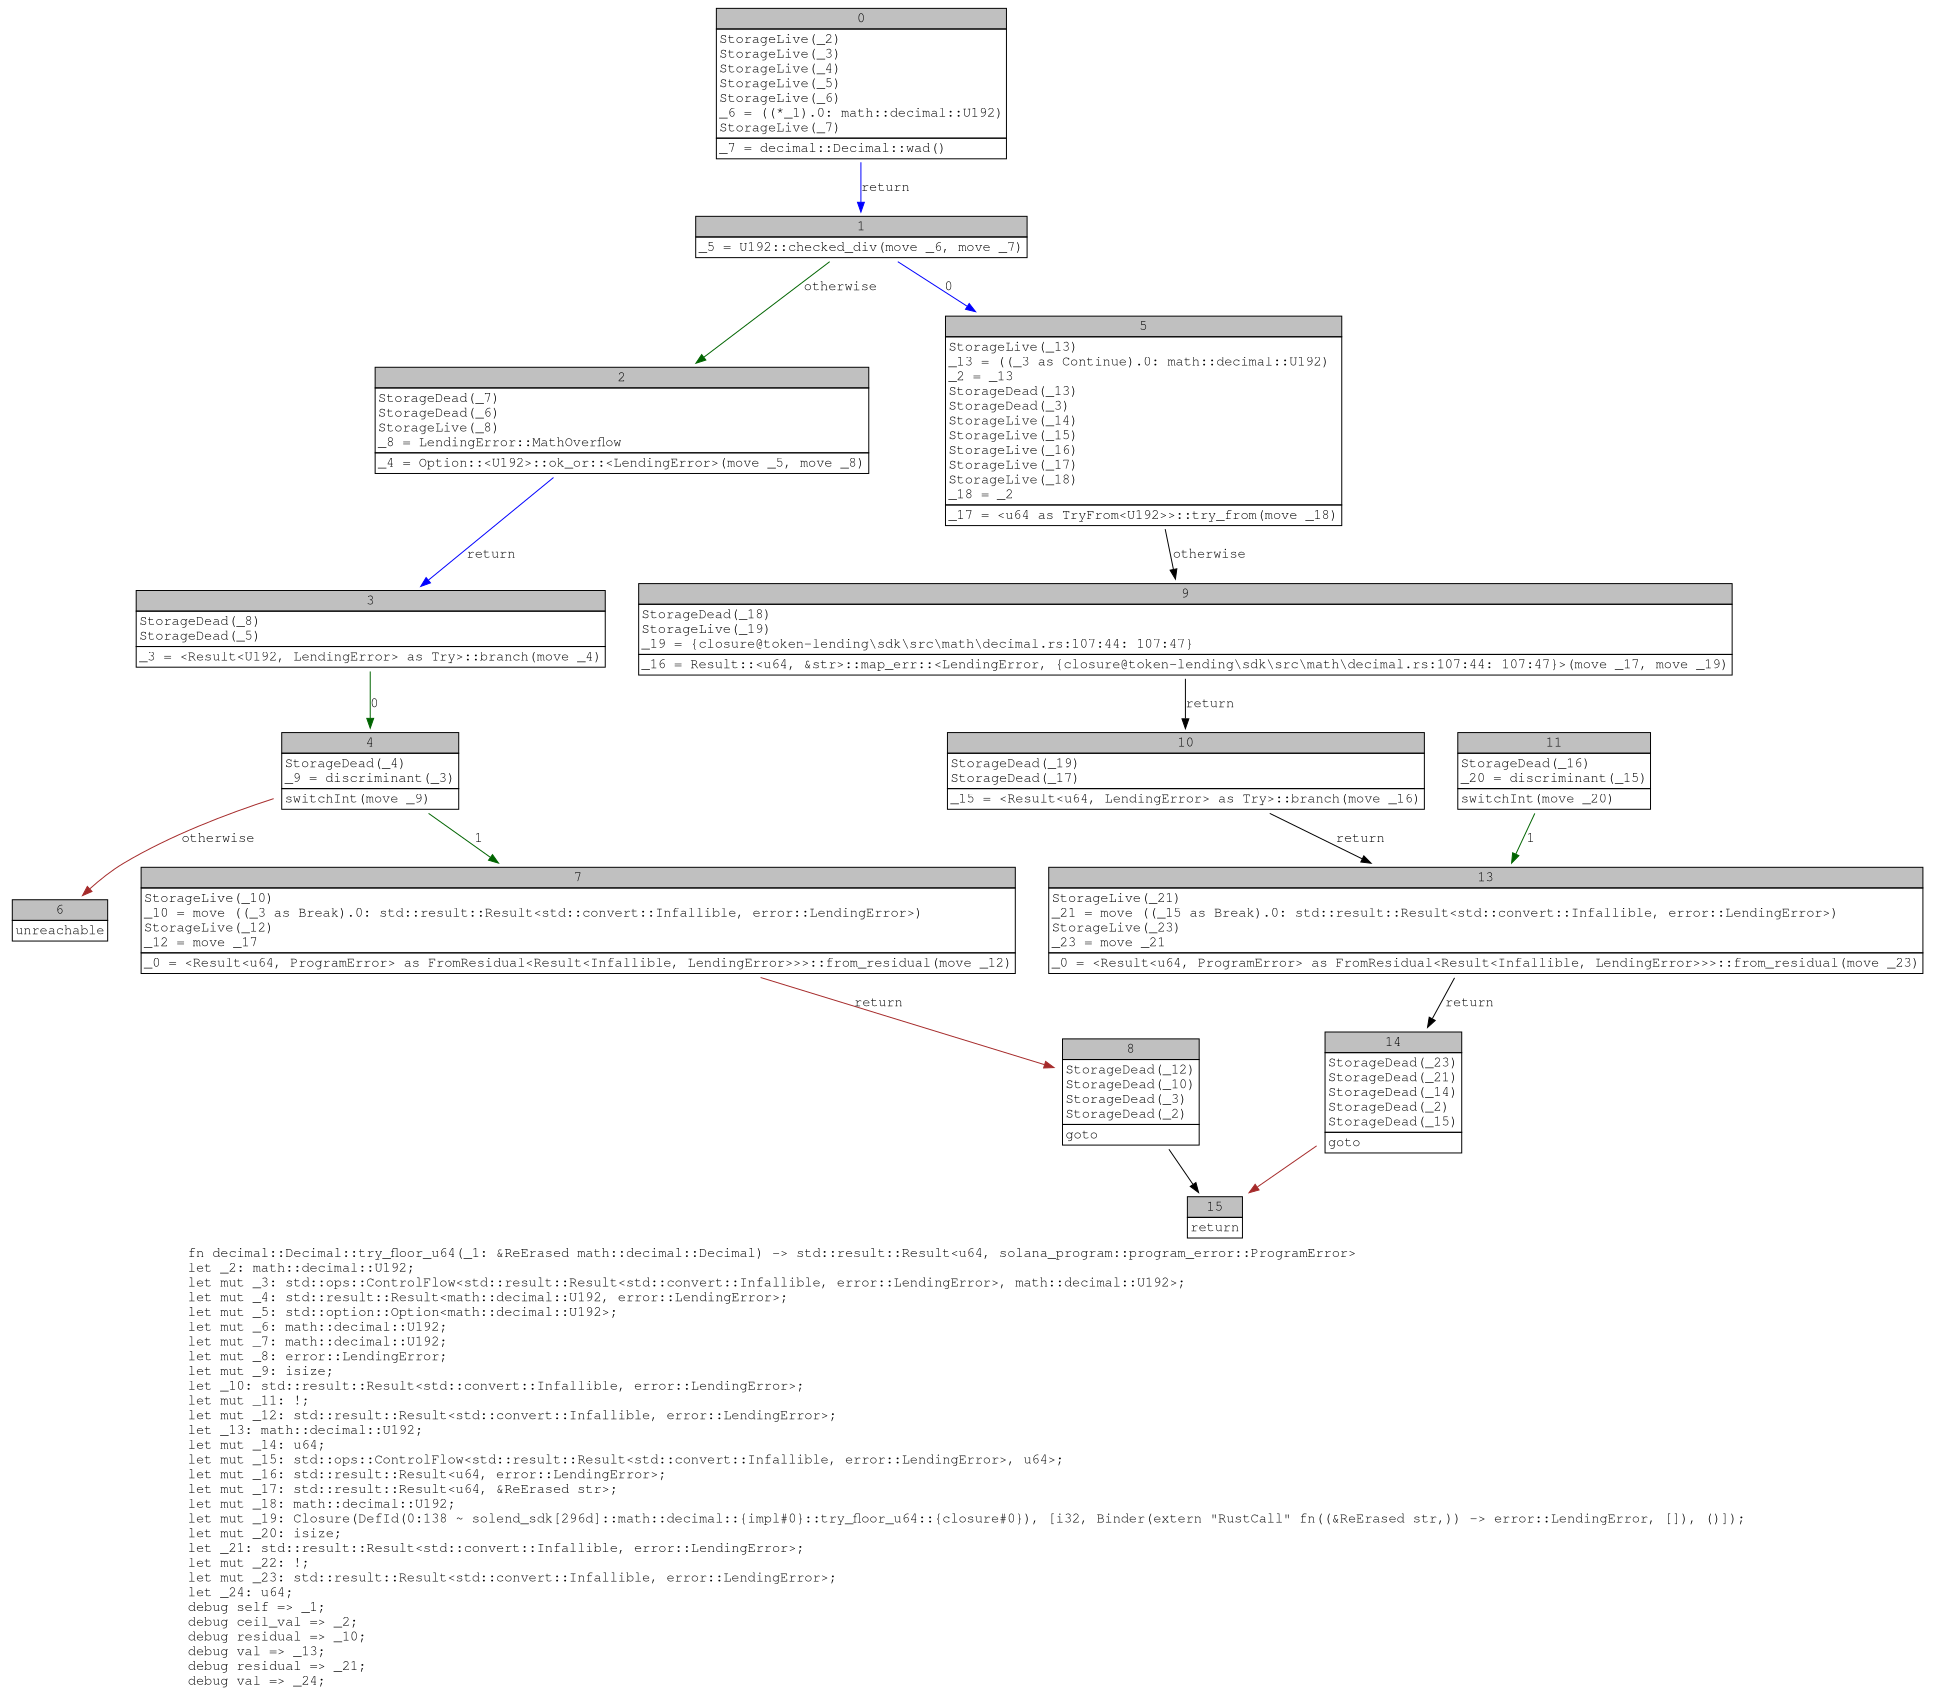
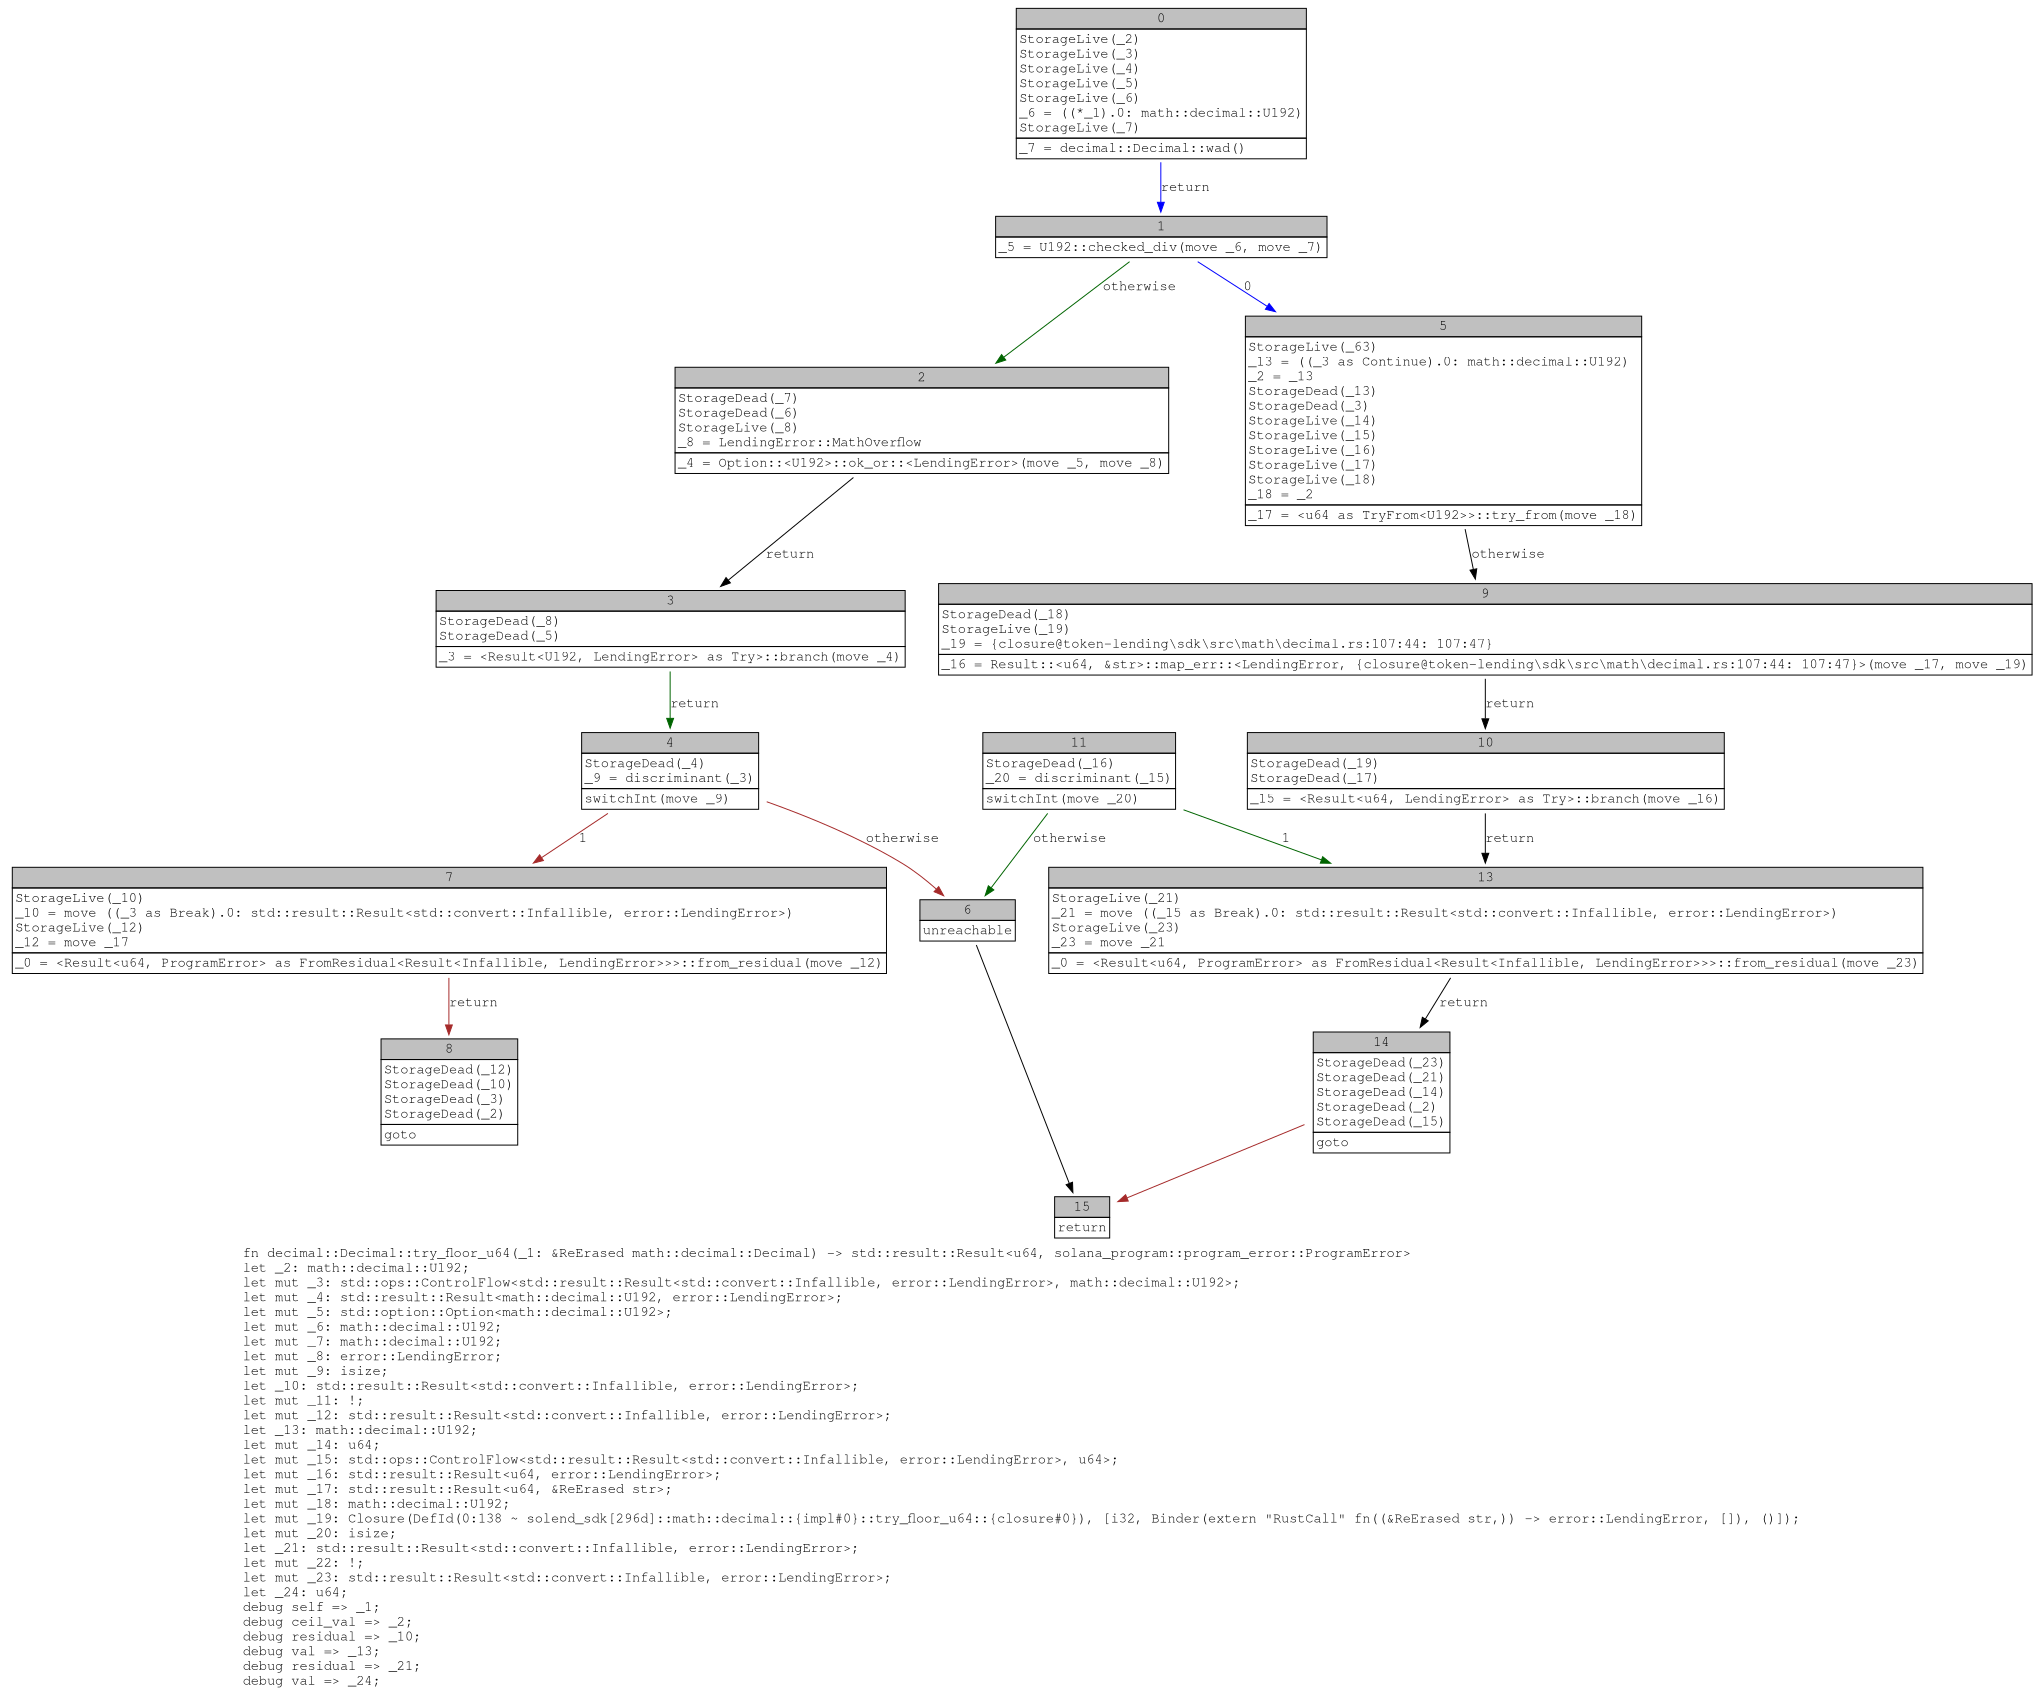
node "5": text "StorageLive(_13)" -> "StorageLive(_63)"
edge "2" -> "3": color blue -> black
edge "3" -> "4": label "0" -> "return"
edge "4" -> "7": color darkgreen -> brown
edge "11" -> "6": added, label "otherwise"
edge "8" -> "15": now "6" -> "15"
